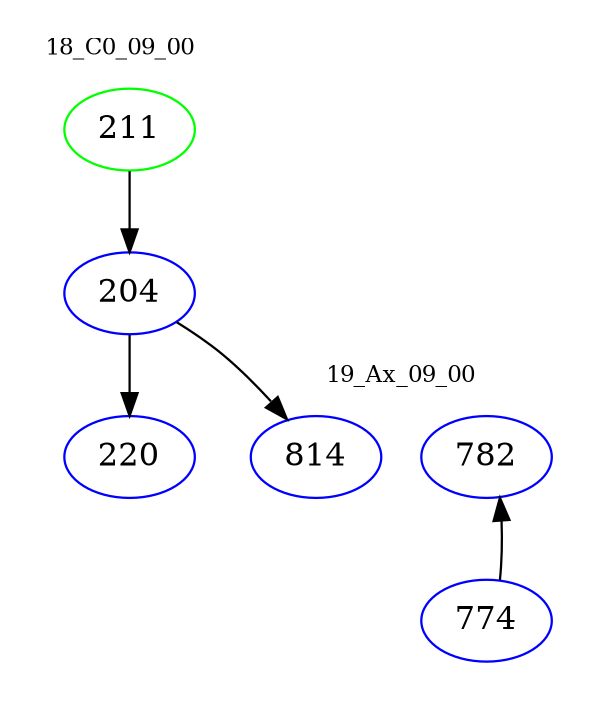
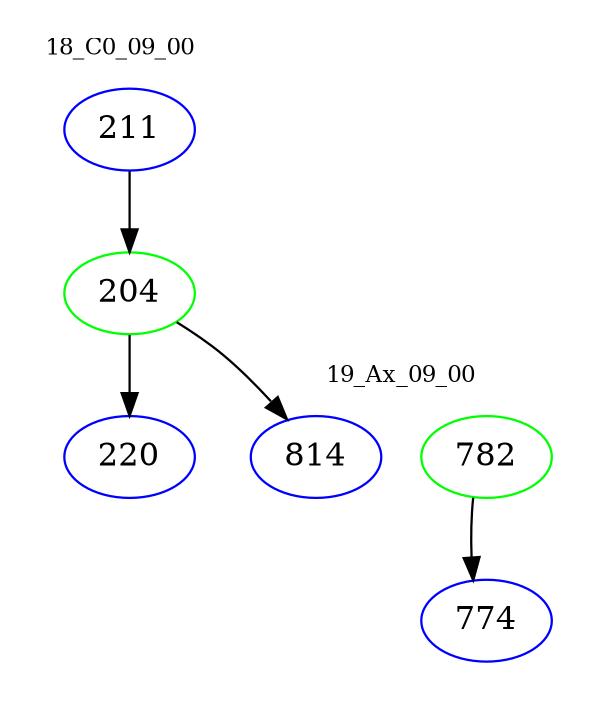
node "211": color green -> blue
node "204": color blue -> green
node "782": color blue -> green
edge "774" -> "782": reversed
